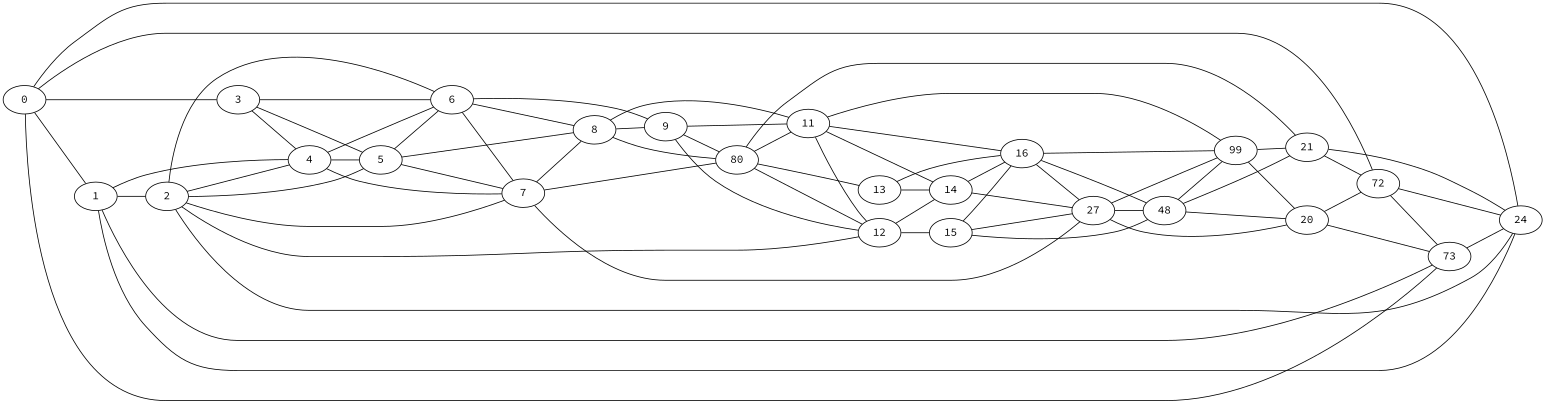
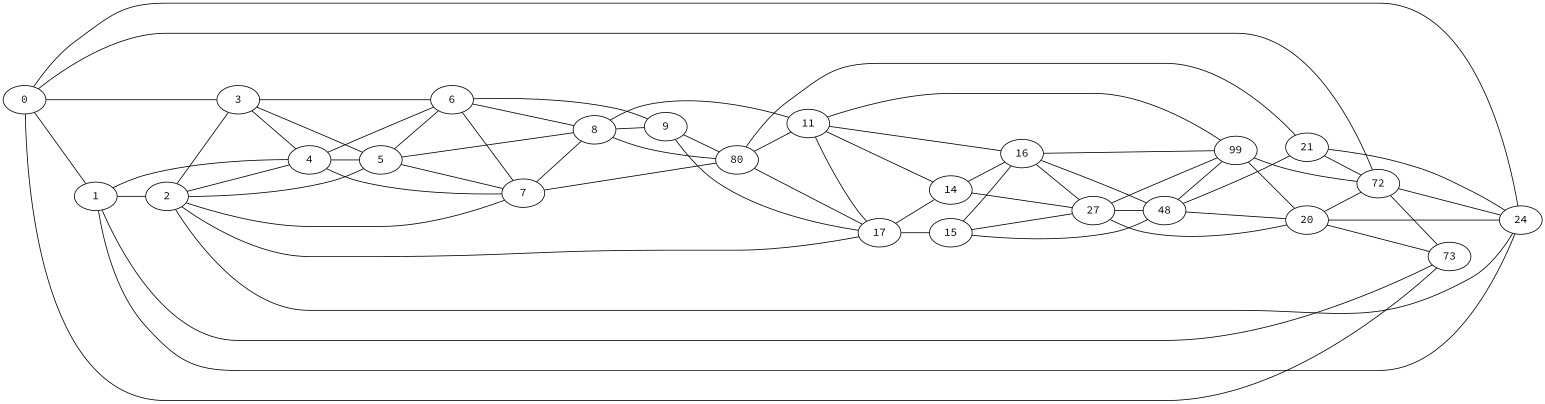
edge "6" -- "2": now "3" -- "2"
edge "11" -- "9": removed
edge "21" -- "99": now "72" -- "99"
node "13": removed
node "12": label "12" -> "17"
edge "24" -- "73": now "24" -- "20"
edge "7" -- "27": removed
